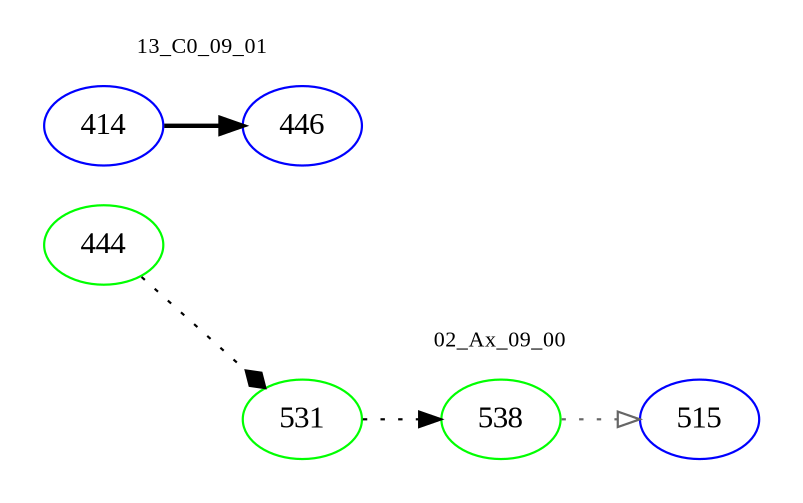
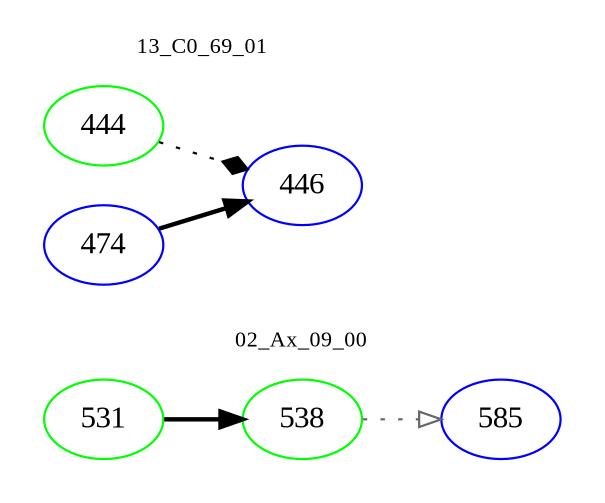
cluster "13_C0_09_01": label "13_C0_09_01" -> "13_C0_69_01"
node "414": label "414" -> "474"
edge "444" -> "531": now "444" -> "446"
edge "531" -> "538": style dotted -> bold
node "515": label "515" -> "585"
